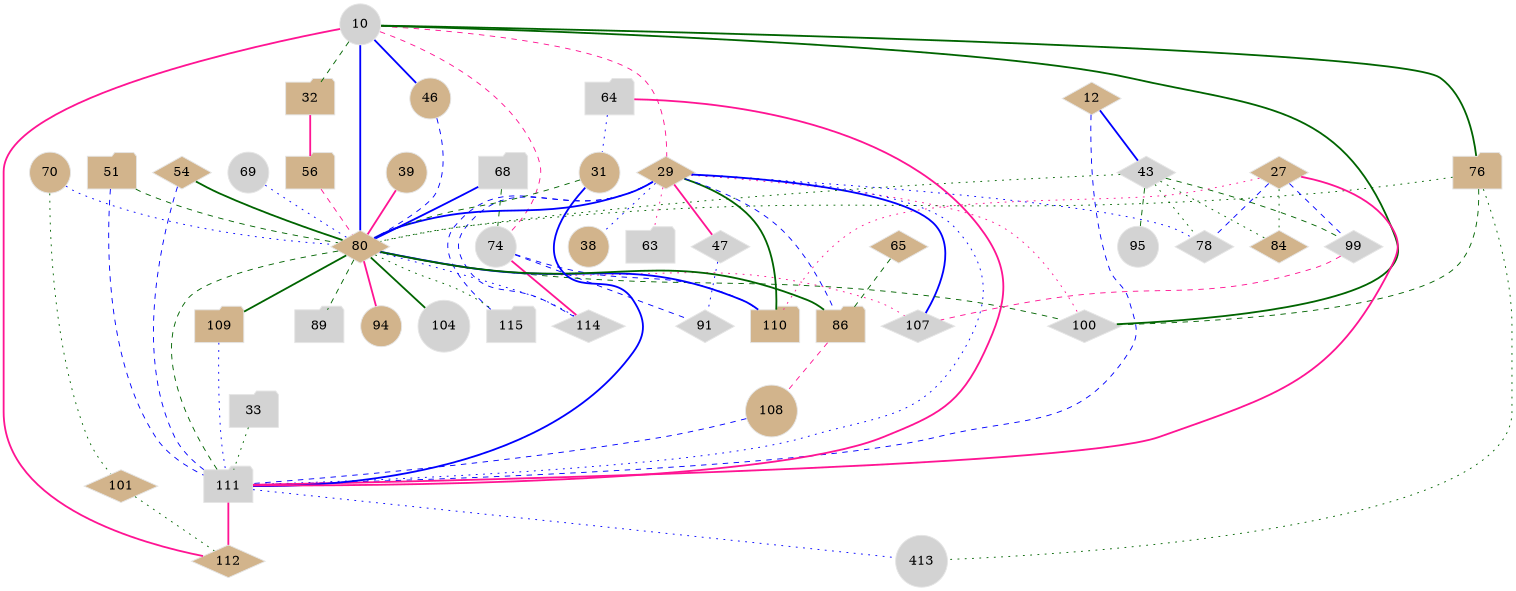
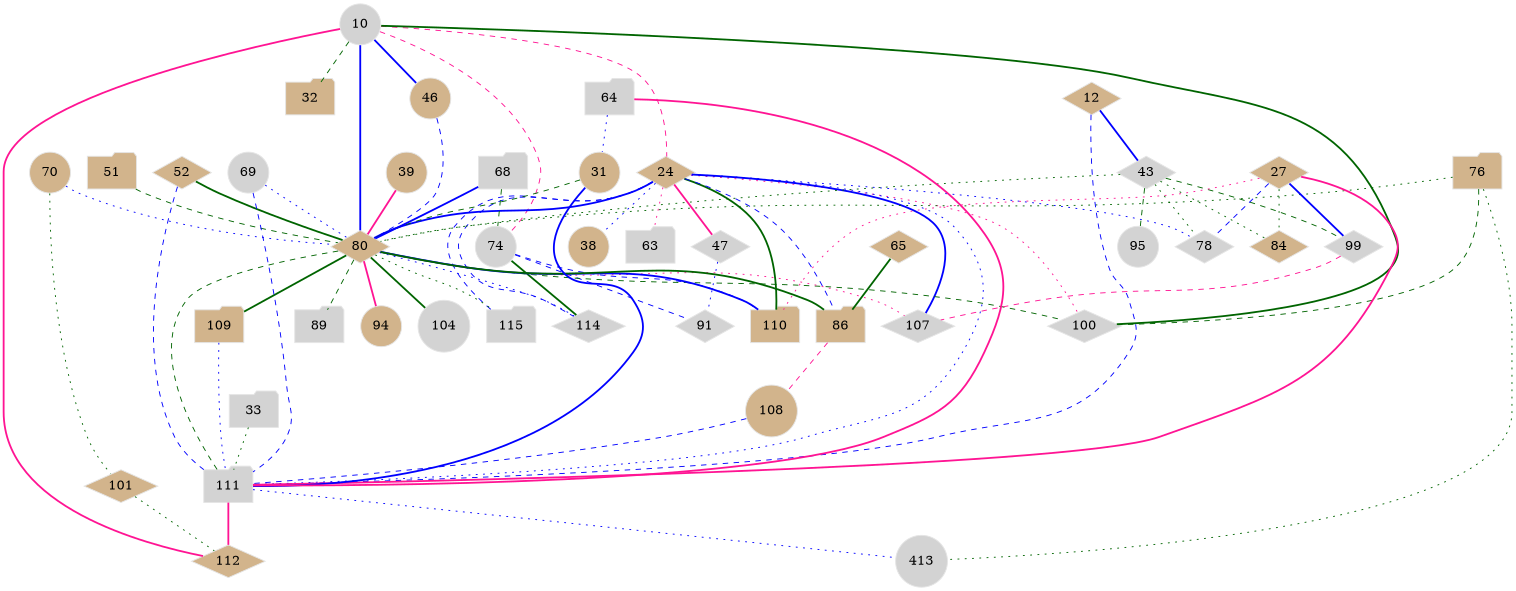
edge "10" -- "76": removed
node "54": label "54" -> "52"
node "56": removed
node "29": label "29" -> "24"
edge "27" -- "99": style dashed -> bold
edge "65" -- "86": style dashed -> bold
edge "74" -- "114": color deeppink -> darkgreen
edge "51" -- "111": now "69" -- "111"
